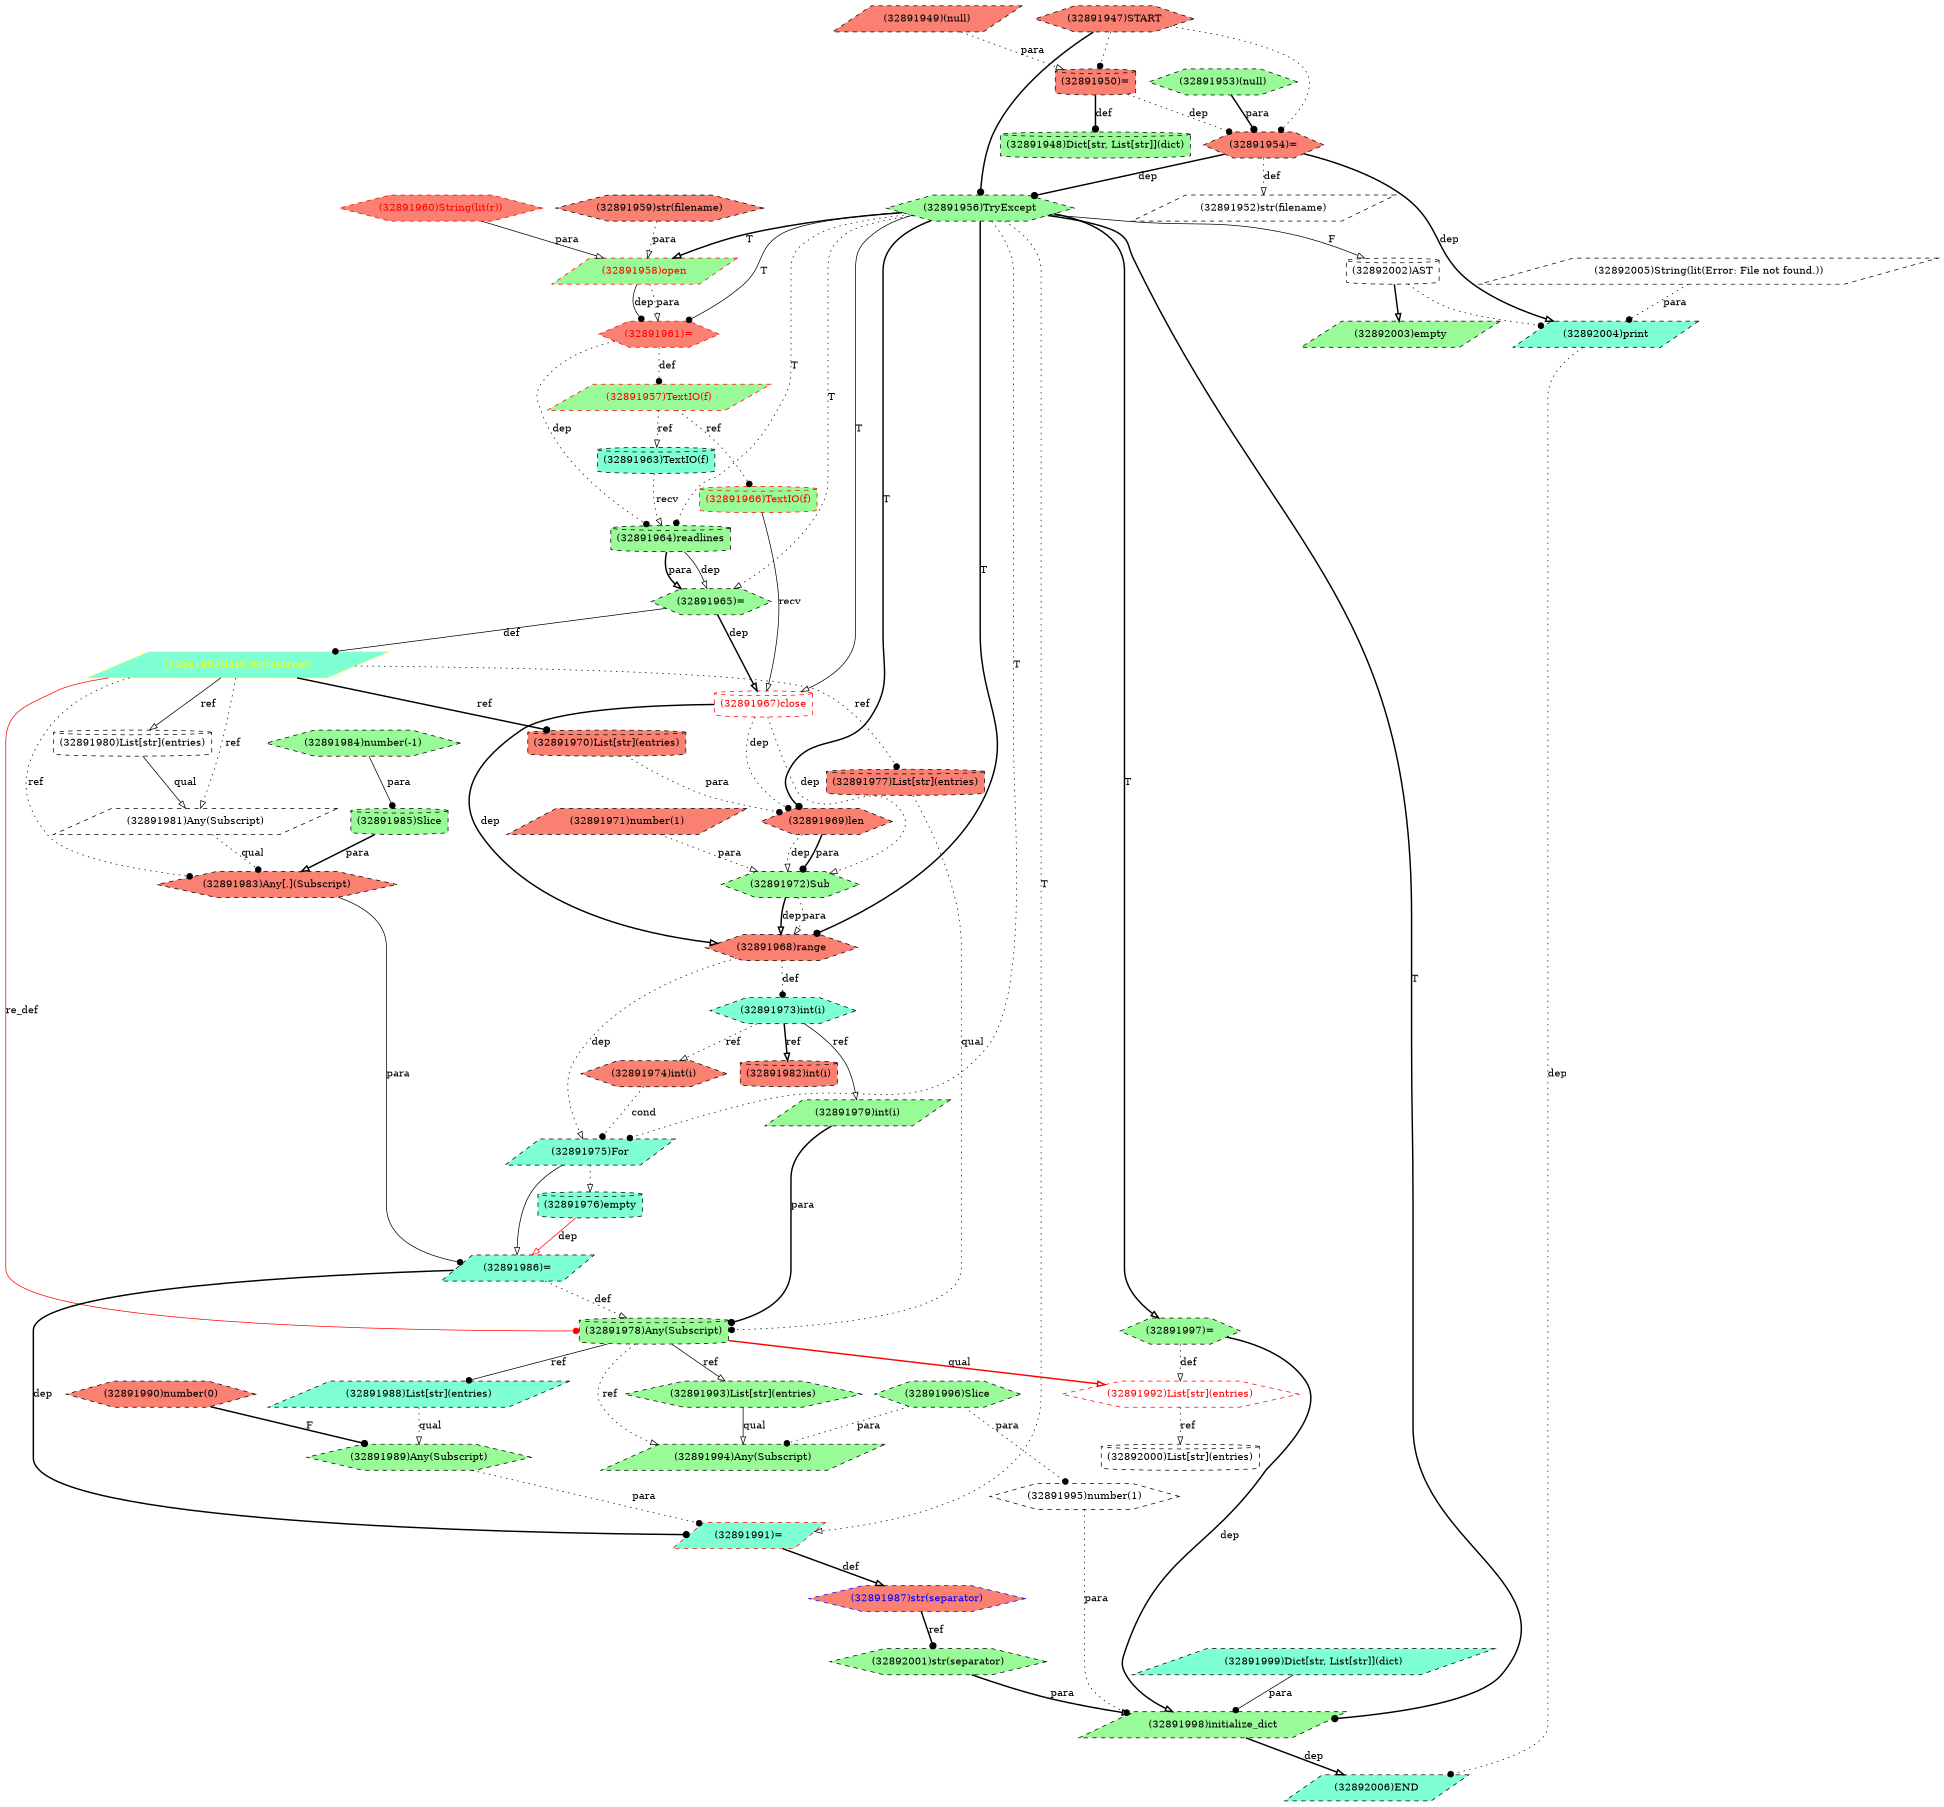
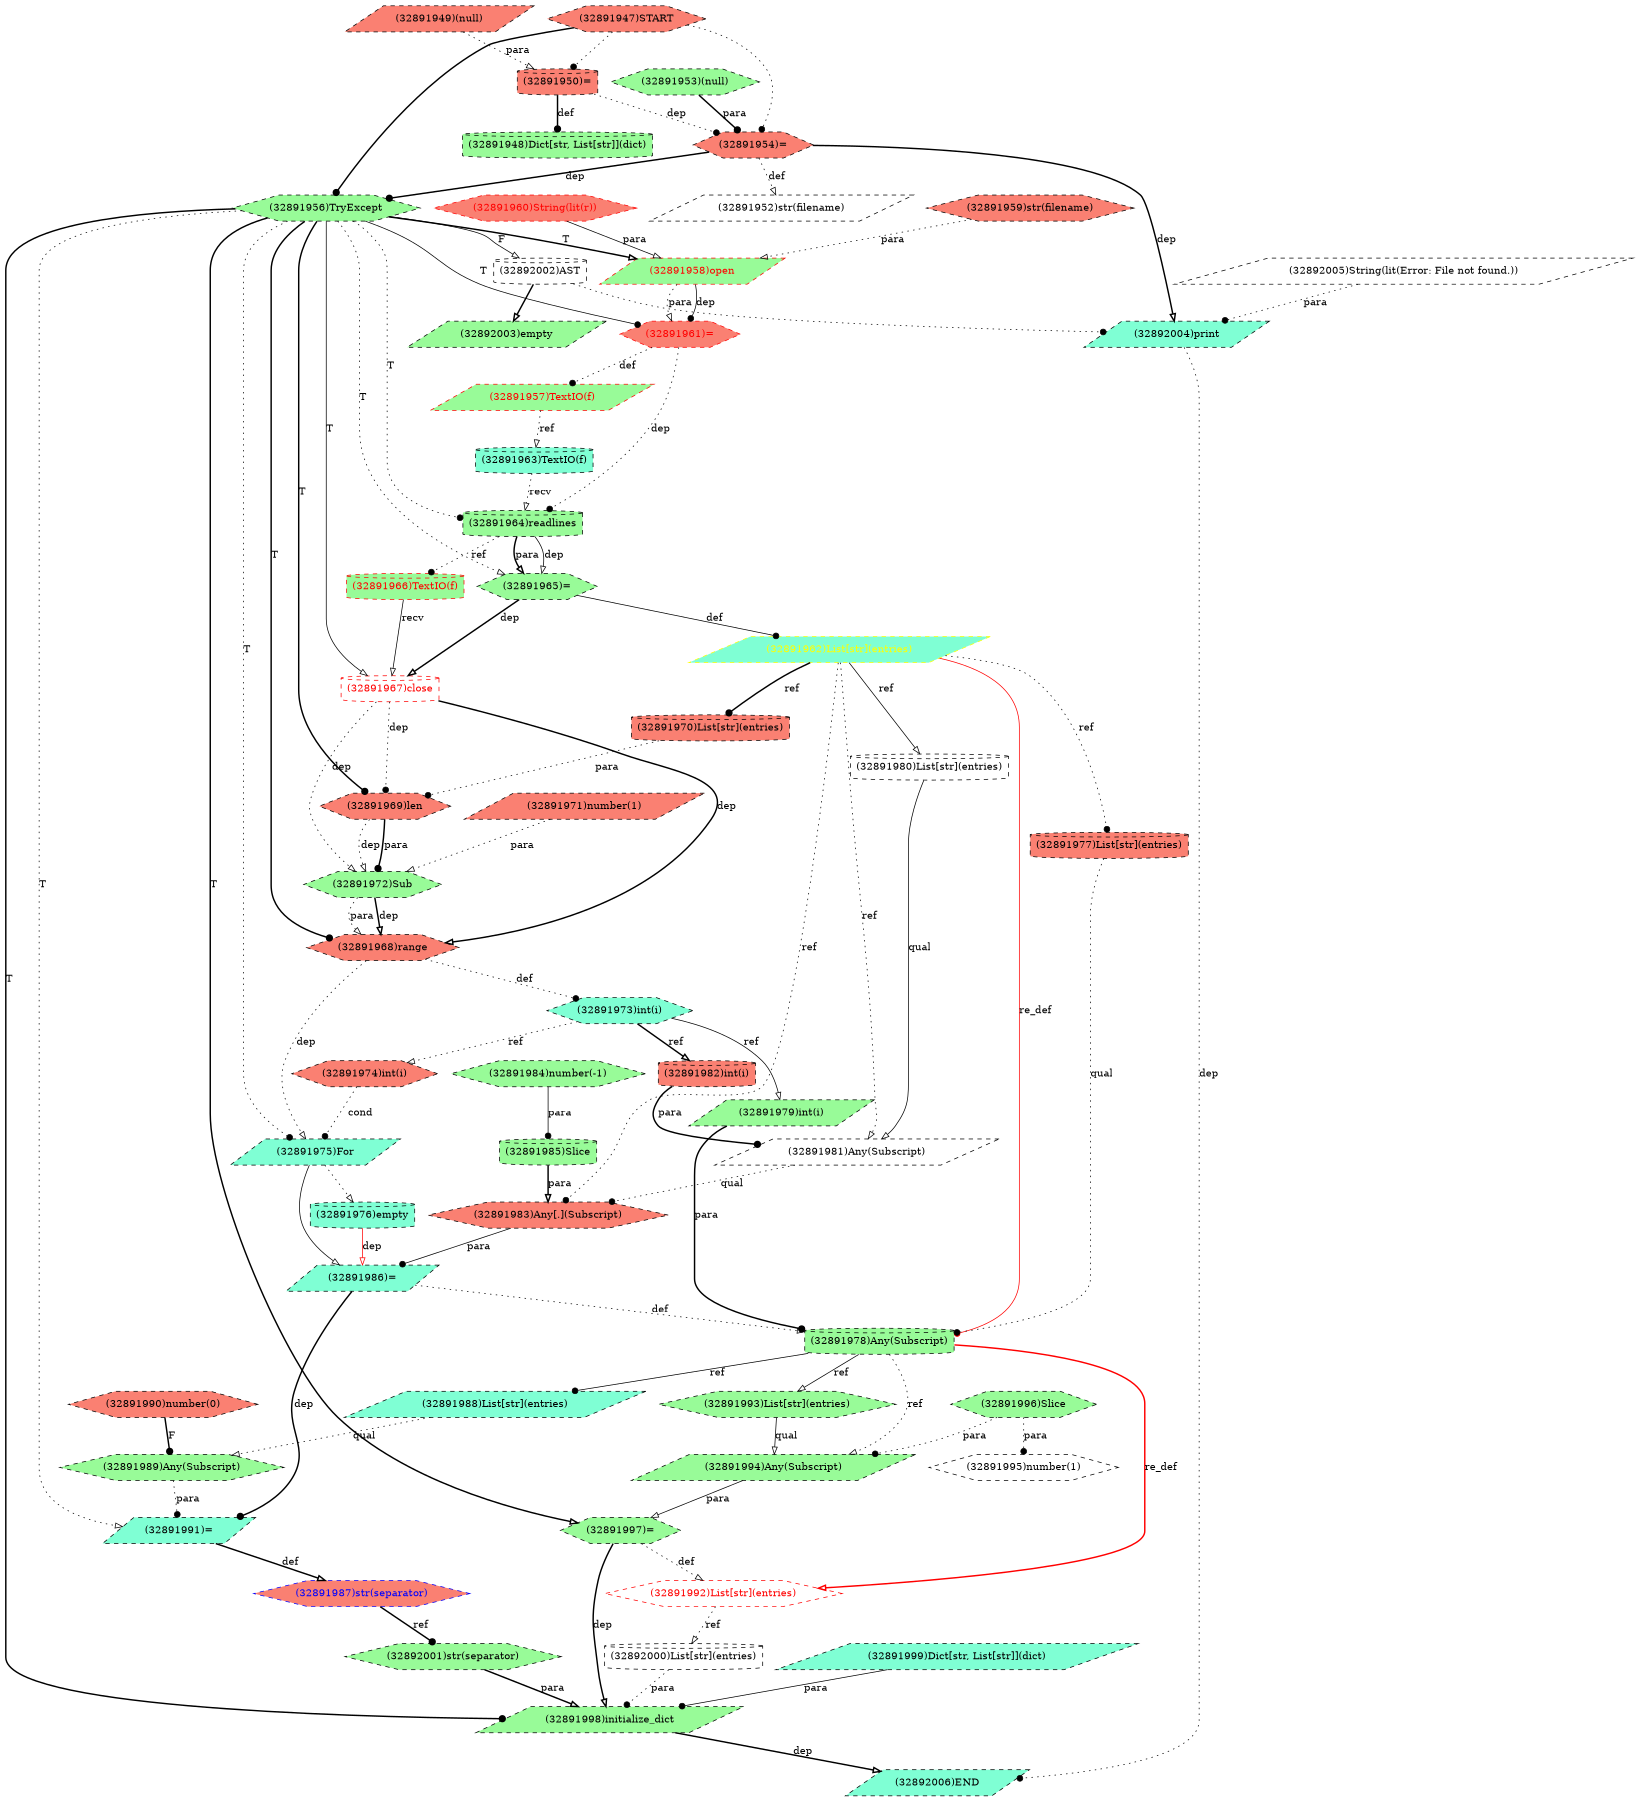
edge "(32891957)TextIO(f)" -> "(32891966)TextIO(f)": now "(32891964)readlines" -> "(32891966)TextIO(f)"
edge "(32891982)int(i)" -> "(32891981)Any(Subscript)": added, label "para"
edge "(32891978)Any(Subscript)" -> "(32891992)List[str](entries)": label "qual" -> "re_def"
edge "(32891994)Any(Subscript)" -> "(32891997)=": added, label "para"
node "(32891991)=": color red -> black
edge "(32891995)number(1)" -> "(32891998)initialize_dict": now "(32892000)List[str](entries)" -> "(32891998)initialize_dict"
